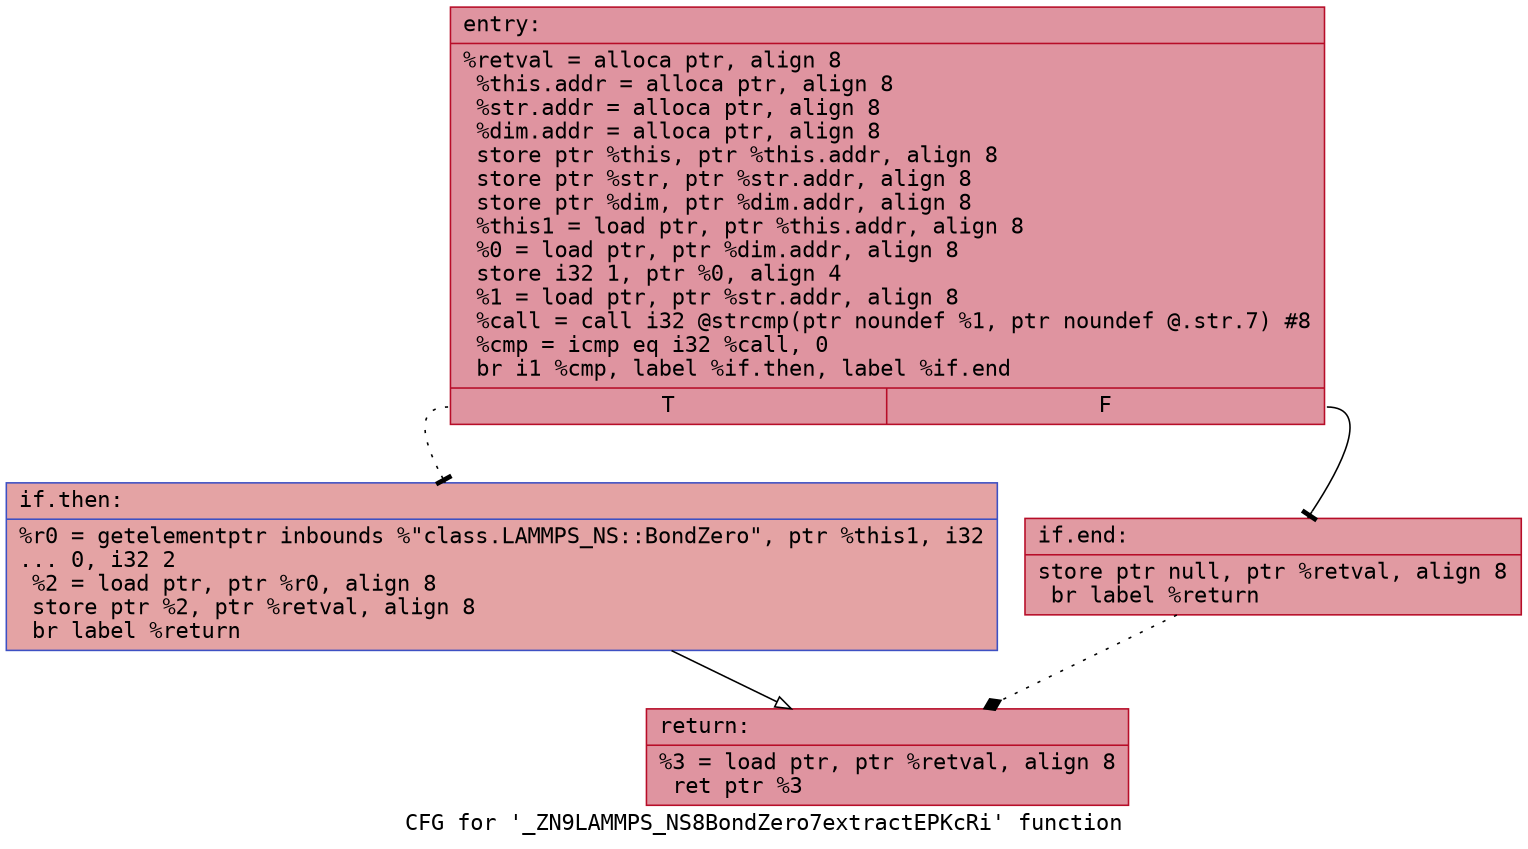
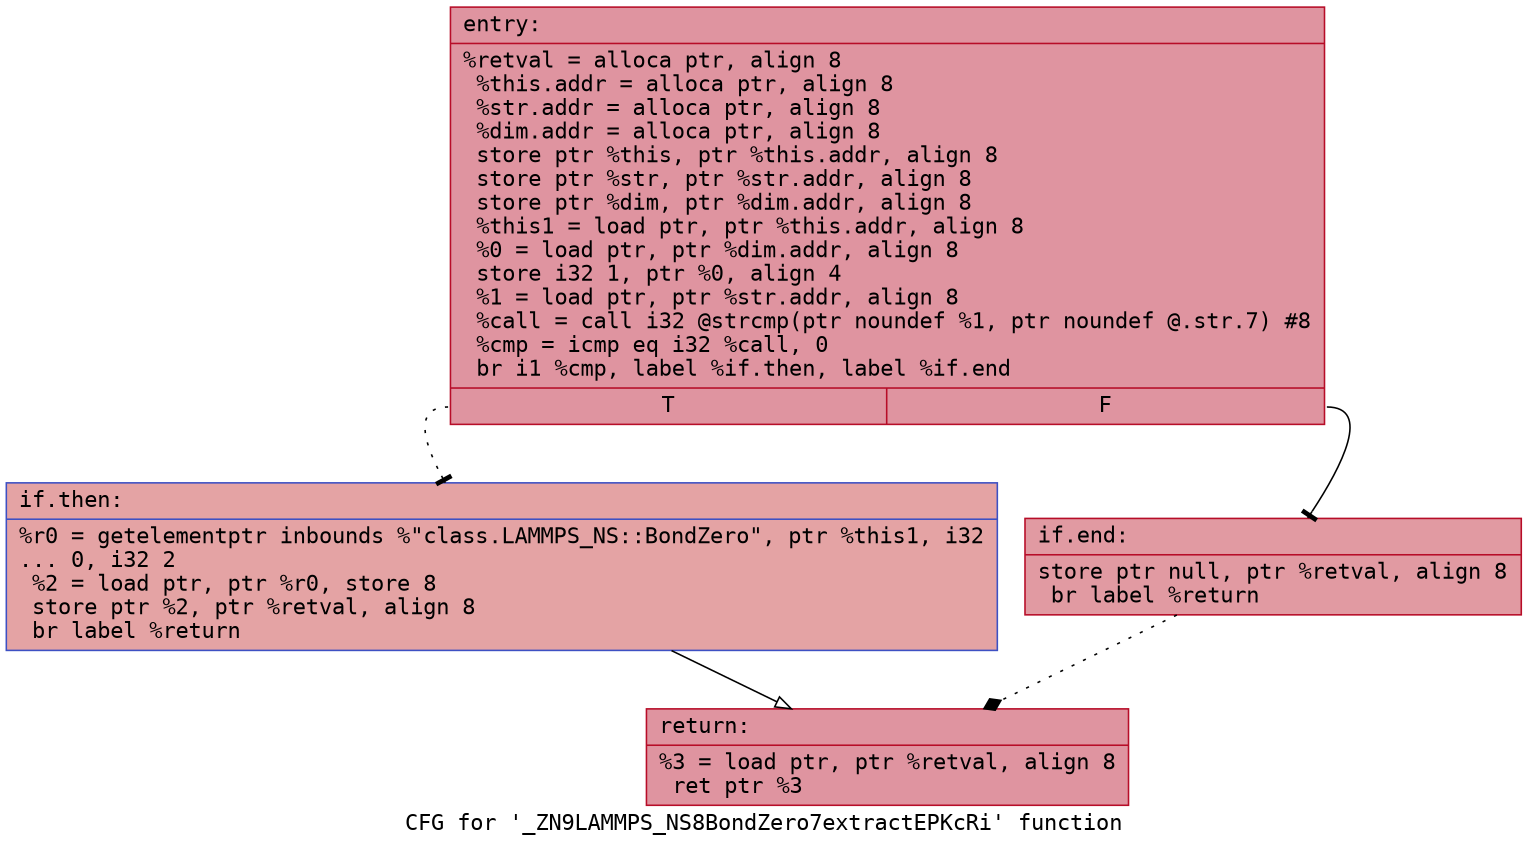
node "if.then:": text "%2 = load ptr, ptr %r0, align 8" -> "%2 = load ptr, ptr %r0, store 8"
